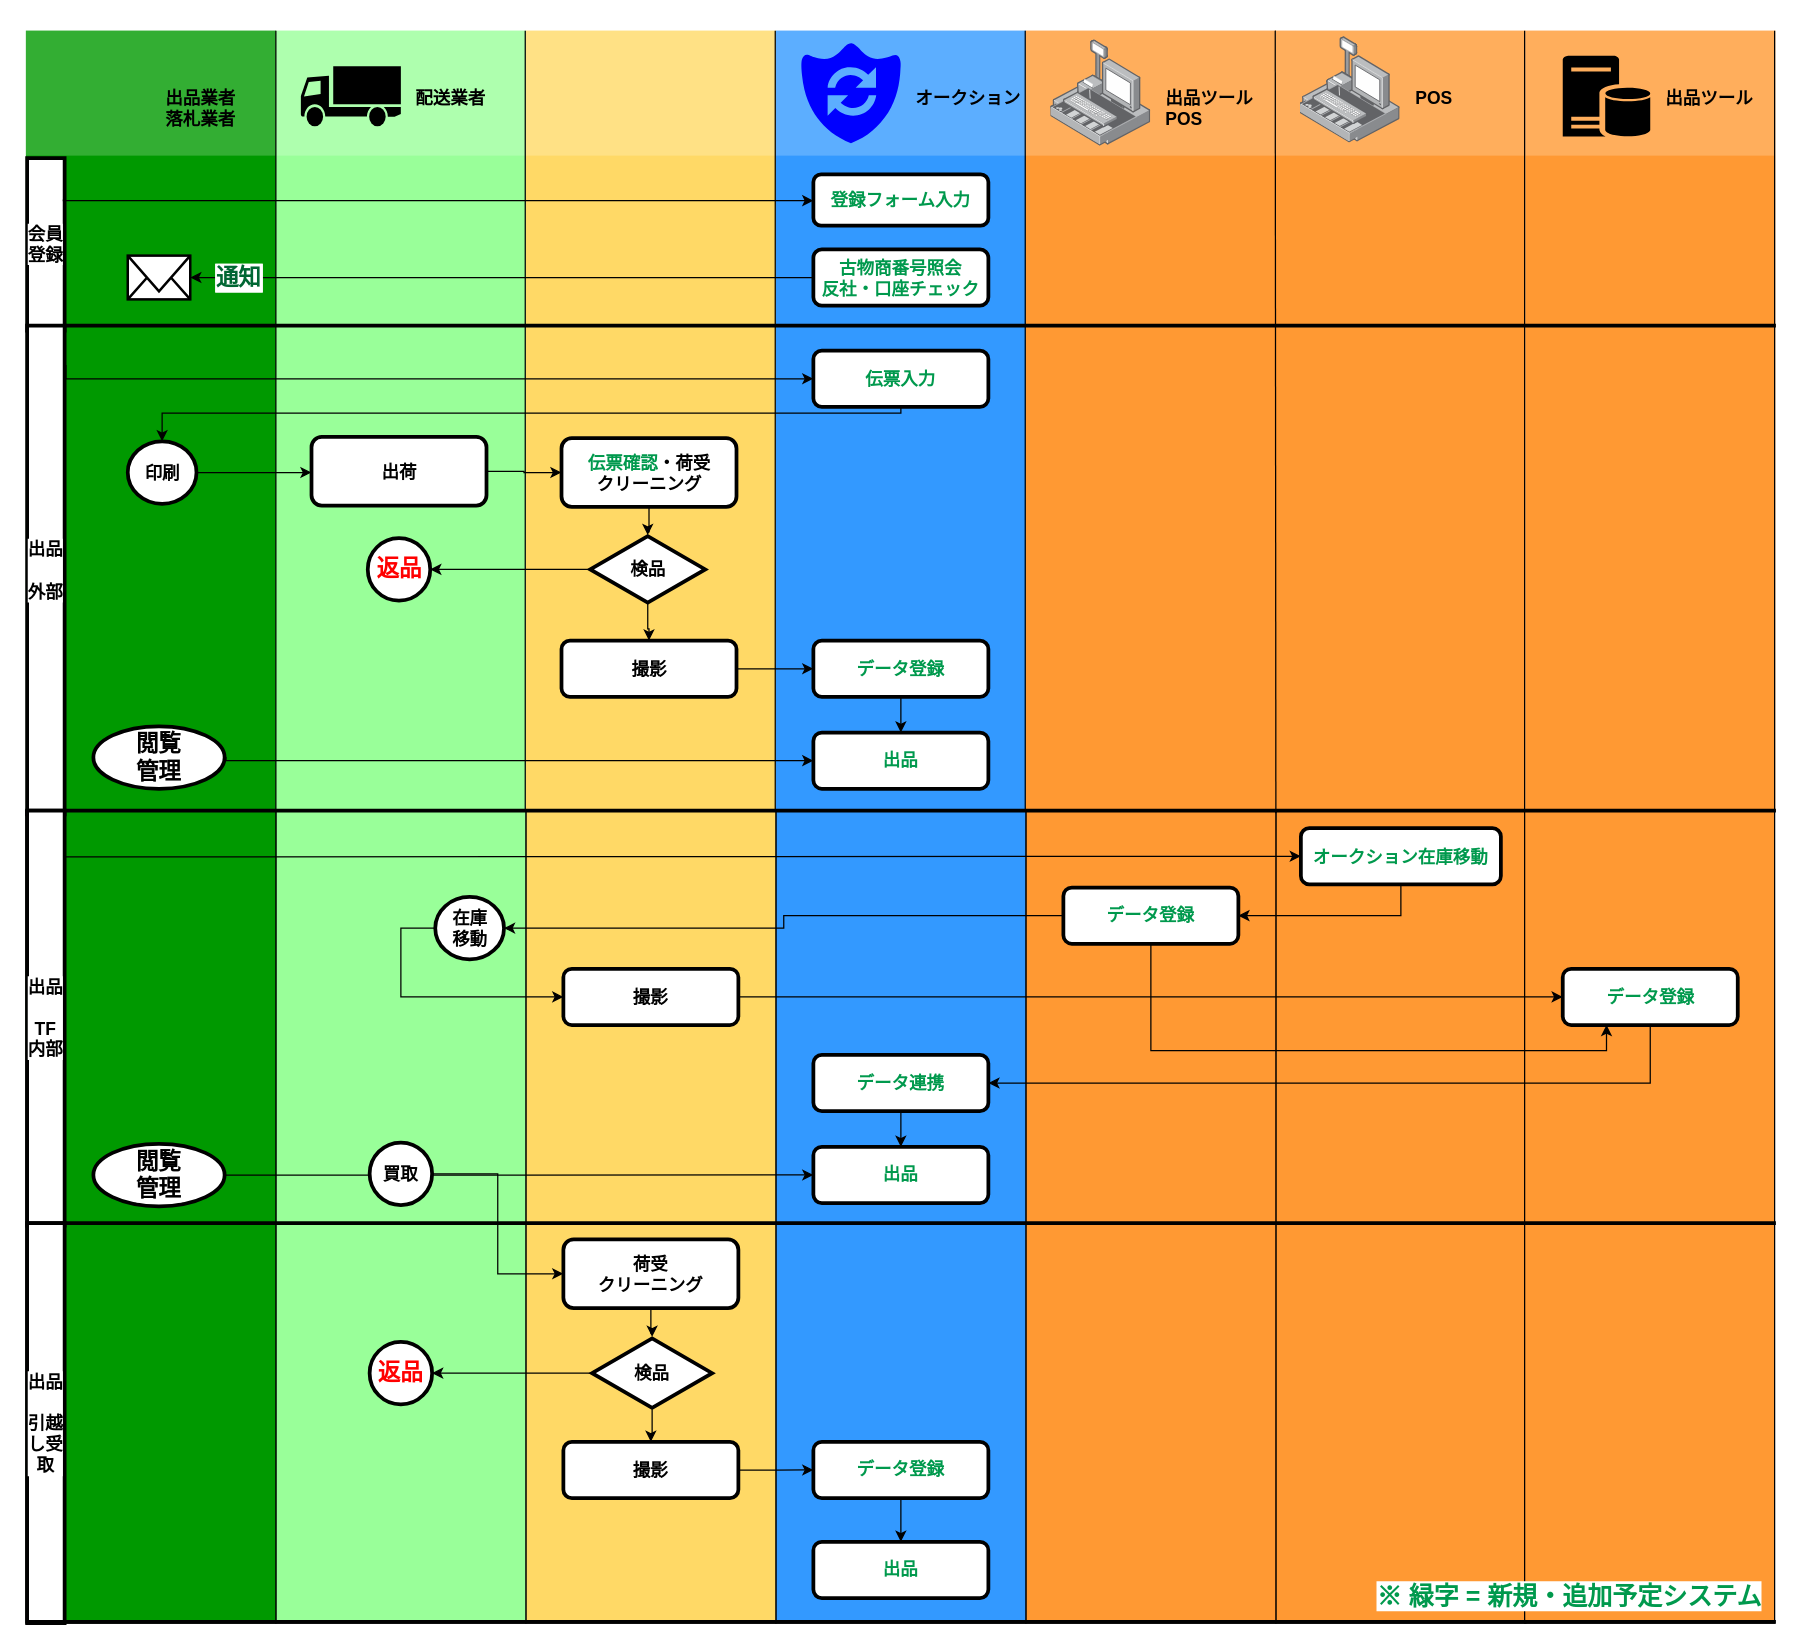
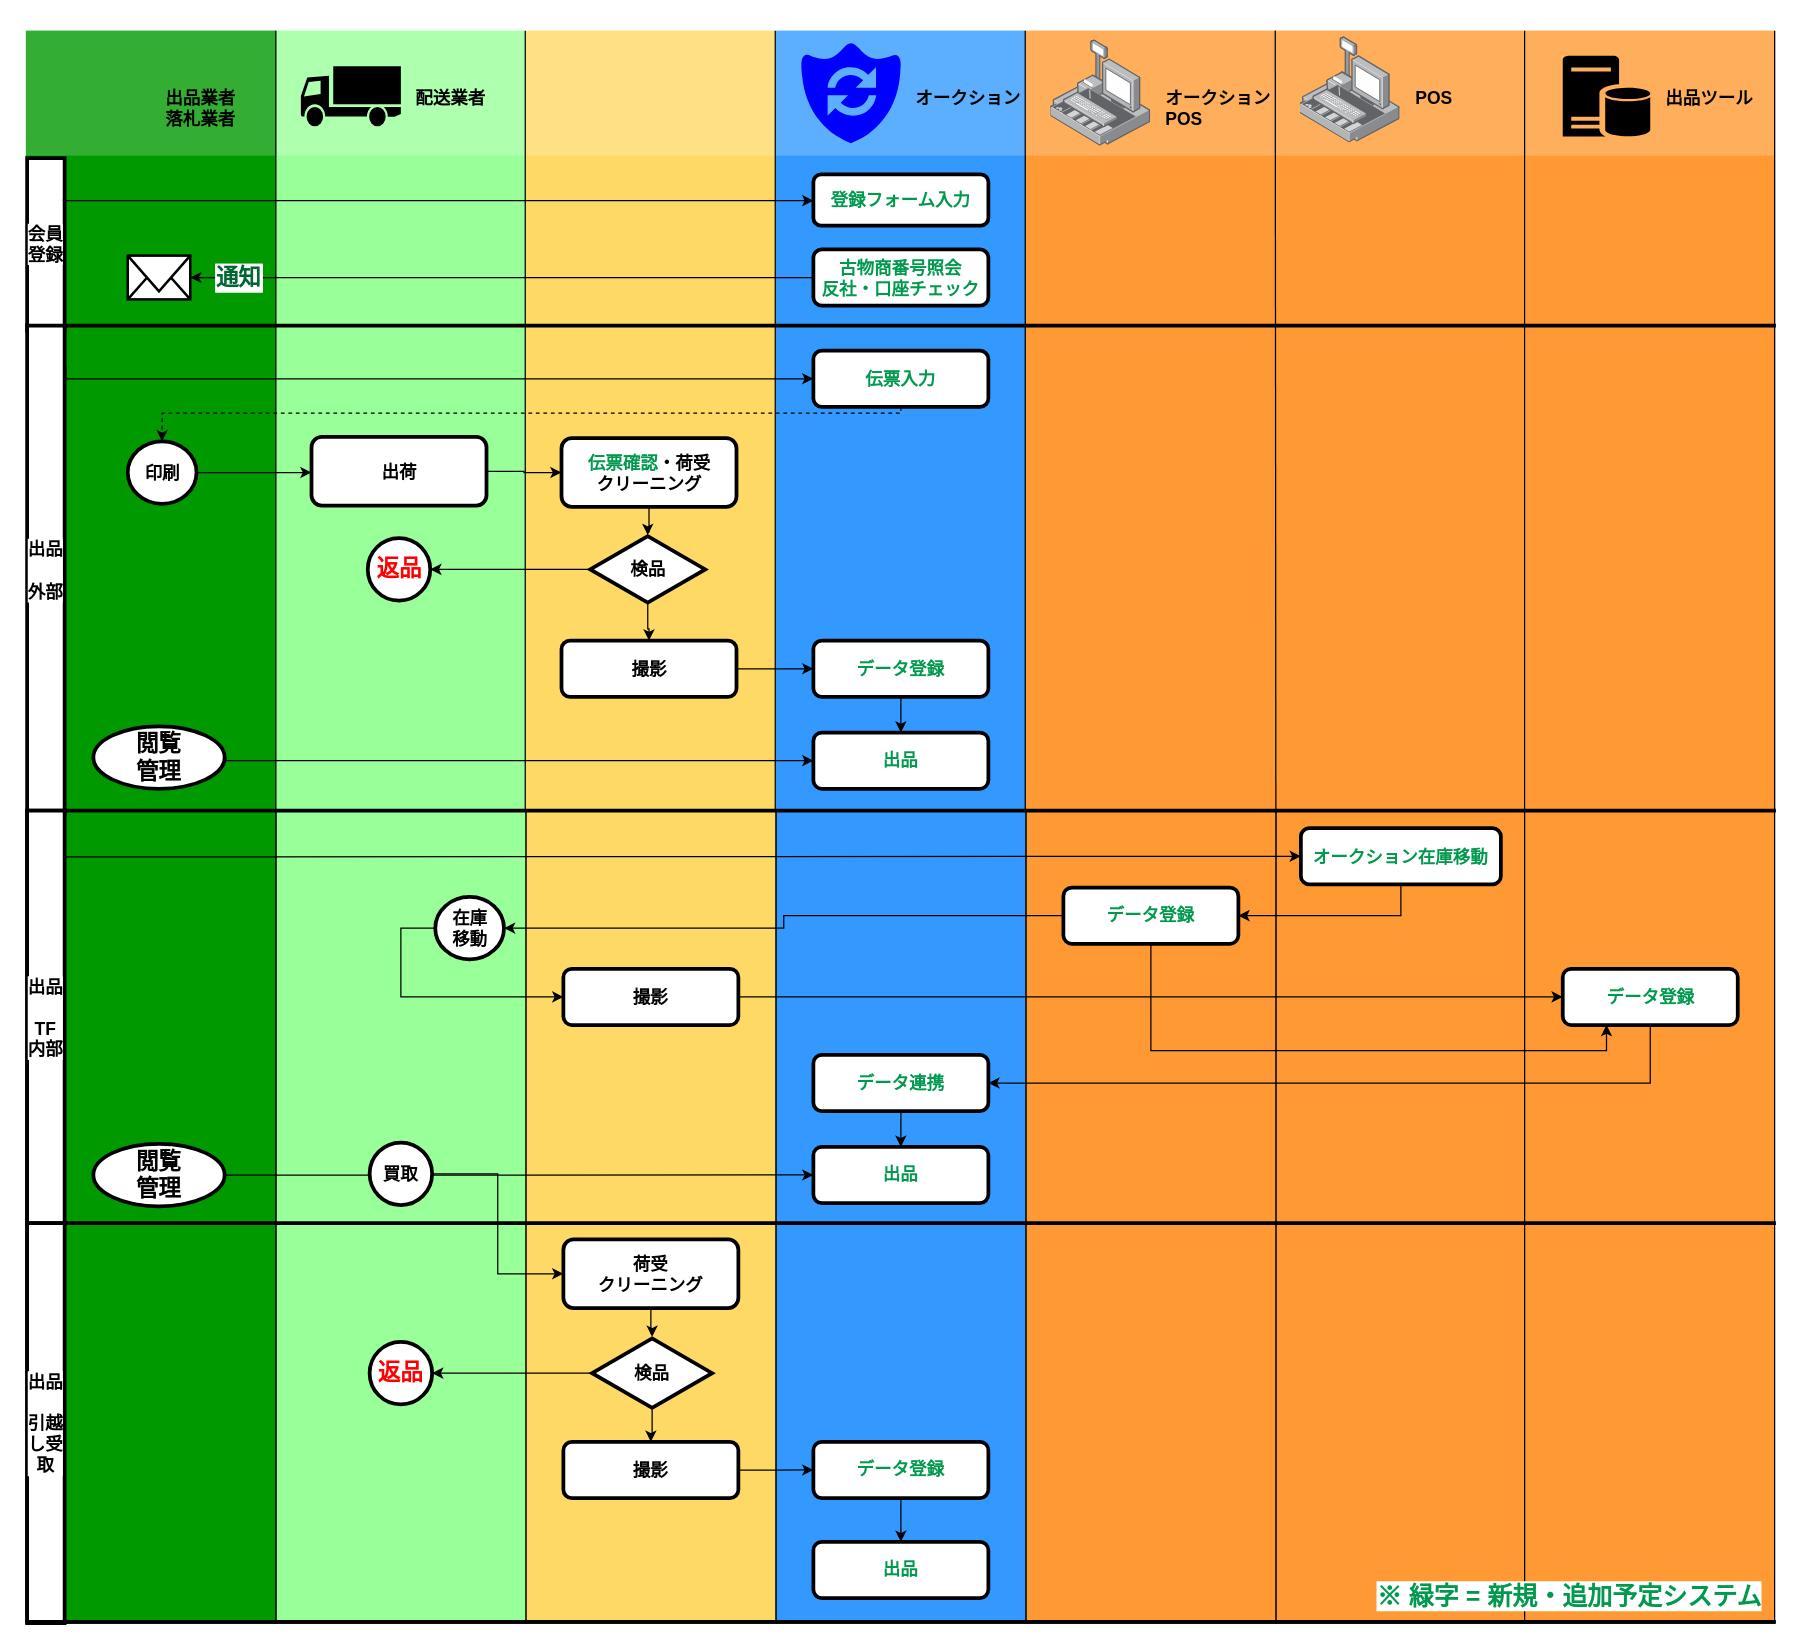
node "出品ツール POS": label "出品ツール POS" -> "オークション POS"
edge "伝票入力" -> "印刷": style solid -> dashed
